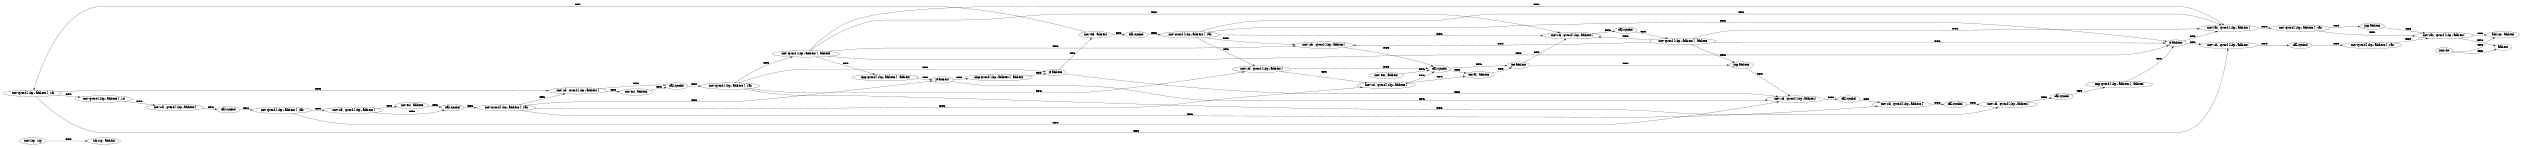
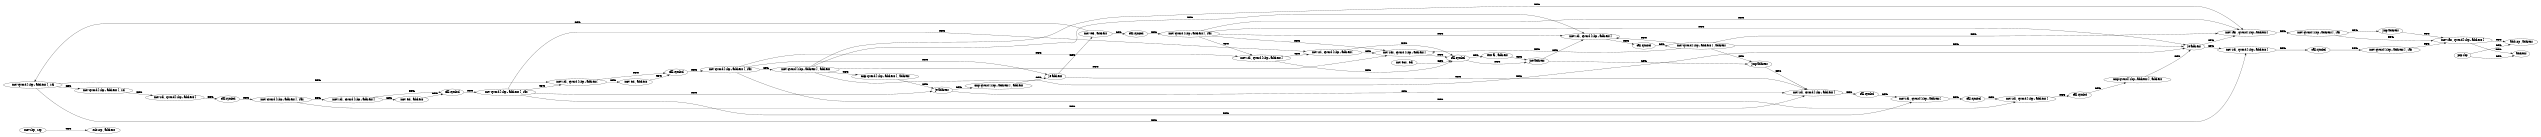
node "mov ecx , address": label "mov ecx , address" -> "mov ecx , edi"
edge "mov rsi , qword [ rbp - address ]" -> "test al , address": now "mov rsi , qword [ rbp - address ]" -> "mov rdx , qword [ rbp - address ]"
edge "mov rbp , rsp" -> "sub rsp , address": label "DFG" -> "CFG"
